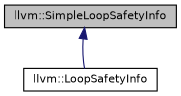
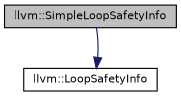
edge "llvm::LoopSafetyInfo" -> "llvm::SimpleLoopSafetyInfo": reversed
